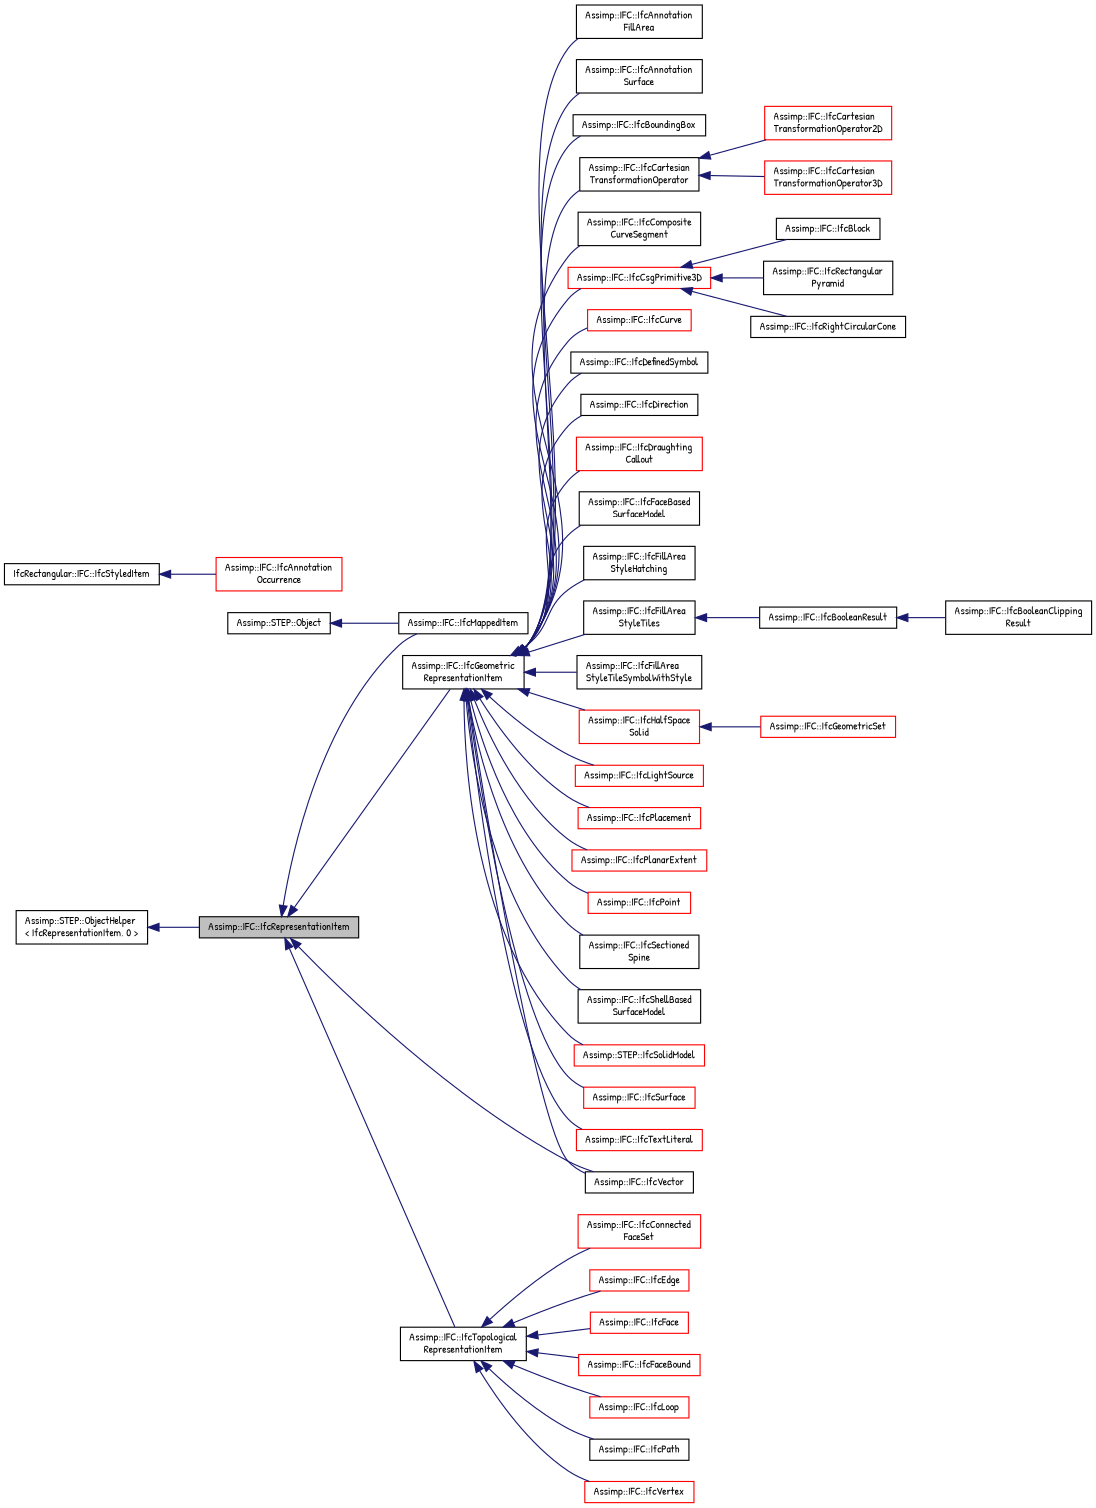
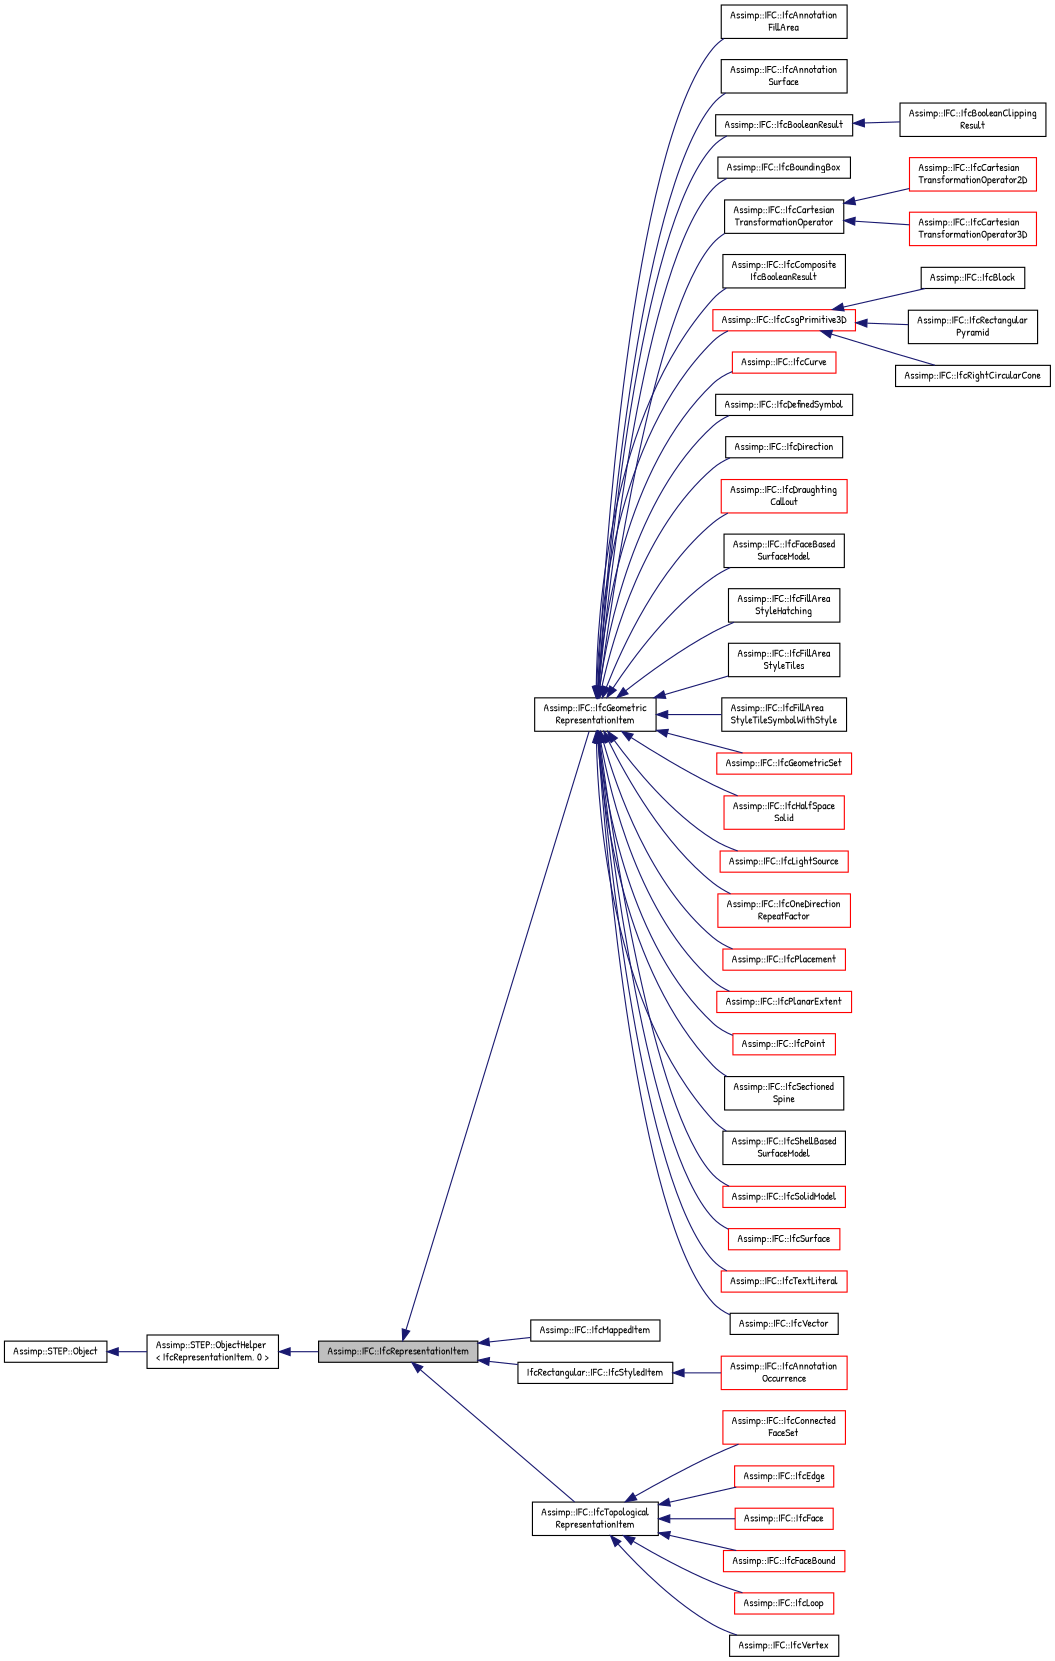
node "Assimp::IFC::IfcComposite CurveSegment": label "Assimp::IFC::IfcComposite CurveSegment" -> "Assimp::IFC::IfcComposite IfcBooleanResult"
edge "Assimp::IFC::IfcBooleanResult" -> "Assimp::IFC::IfcFillArea StyleTiles": now "Assimp::IFC::IfcBooleanResult" -> "Assimp::IFC::IfcGeometric RepresentationItem"
edge "Assimp::IFC::IfcMappedItem" -> "Assimp::STEP::Object": now "Assimp::STEP::ObjectHelper < IfcRepresentationItem, 0 >" -> "Assimp::STEP::Object"
edge "Assimp::IFC::IfcGeometricSet" -> "Assimp::IFC::IfcHalfSpace Solid": now "Assimp::IFC::IfcGeometricSet" -> "Assimp::IFC::IfcGeometric RepresentationItem"
node "Assimp::IFC::IfcOneDirection RepeatFactor": added
node "Assimp::STEP::IfcSolidModel": label "Assimp::STEP::IfcSolidModel" -> "Assimp::IFC::IfcSolidModel"
edge "Assimp::IFC::IfcVector" -> "Assimp::IFC::IfcRepresentationItem": now "IfcRectangular::IFC::IfcStyledItem" -> "Assimp::IFC::IfcRepresentationItem"
node "Assimp::IFC::IfcPath": removed
node "Assimp::IFC::IfcVertex": color red -> black
